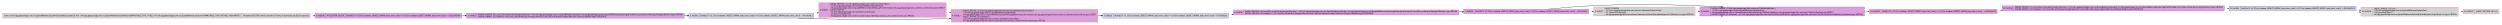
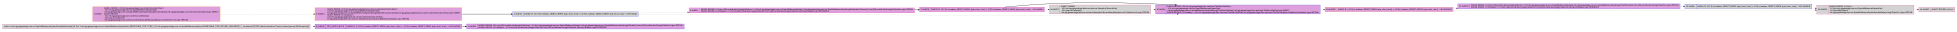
node "2: 0x000a": removed
